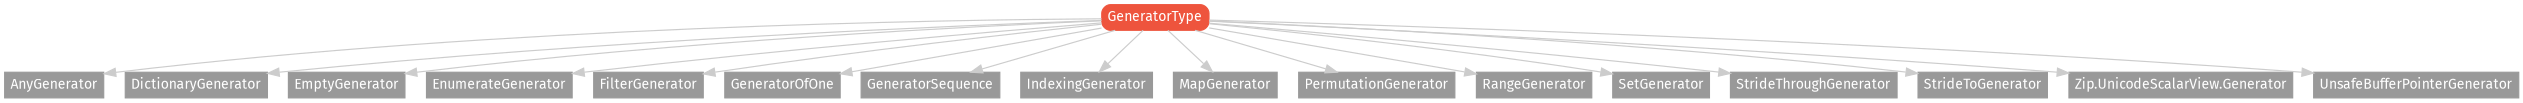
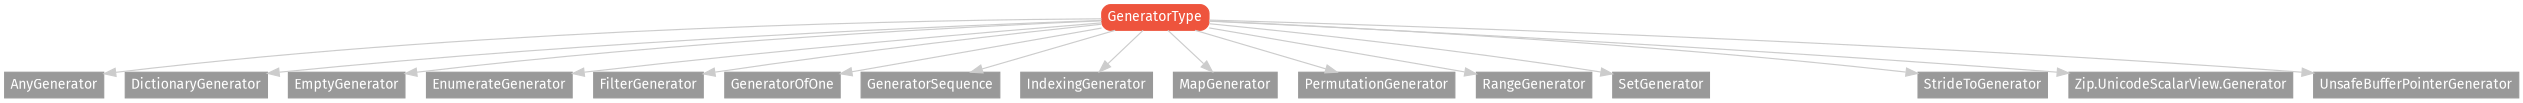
node "StrideThroughGenerator": removed
